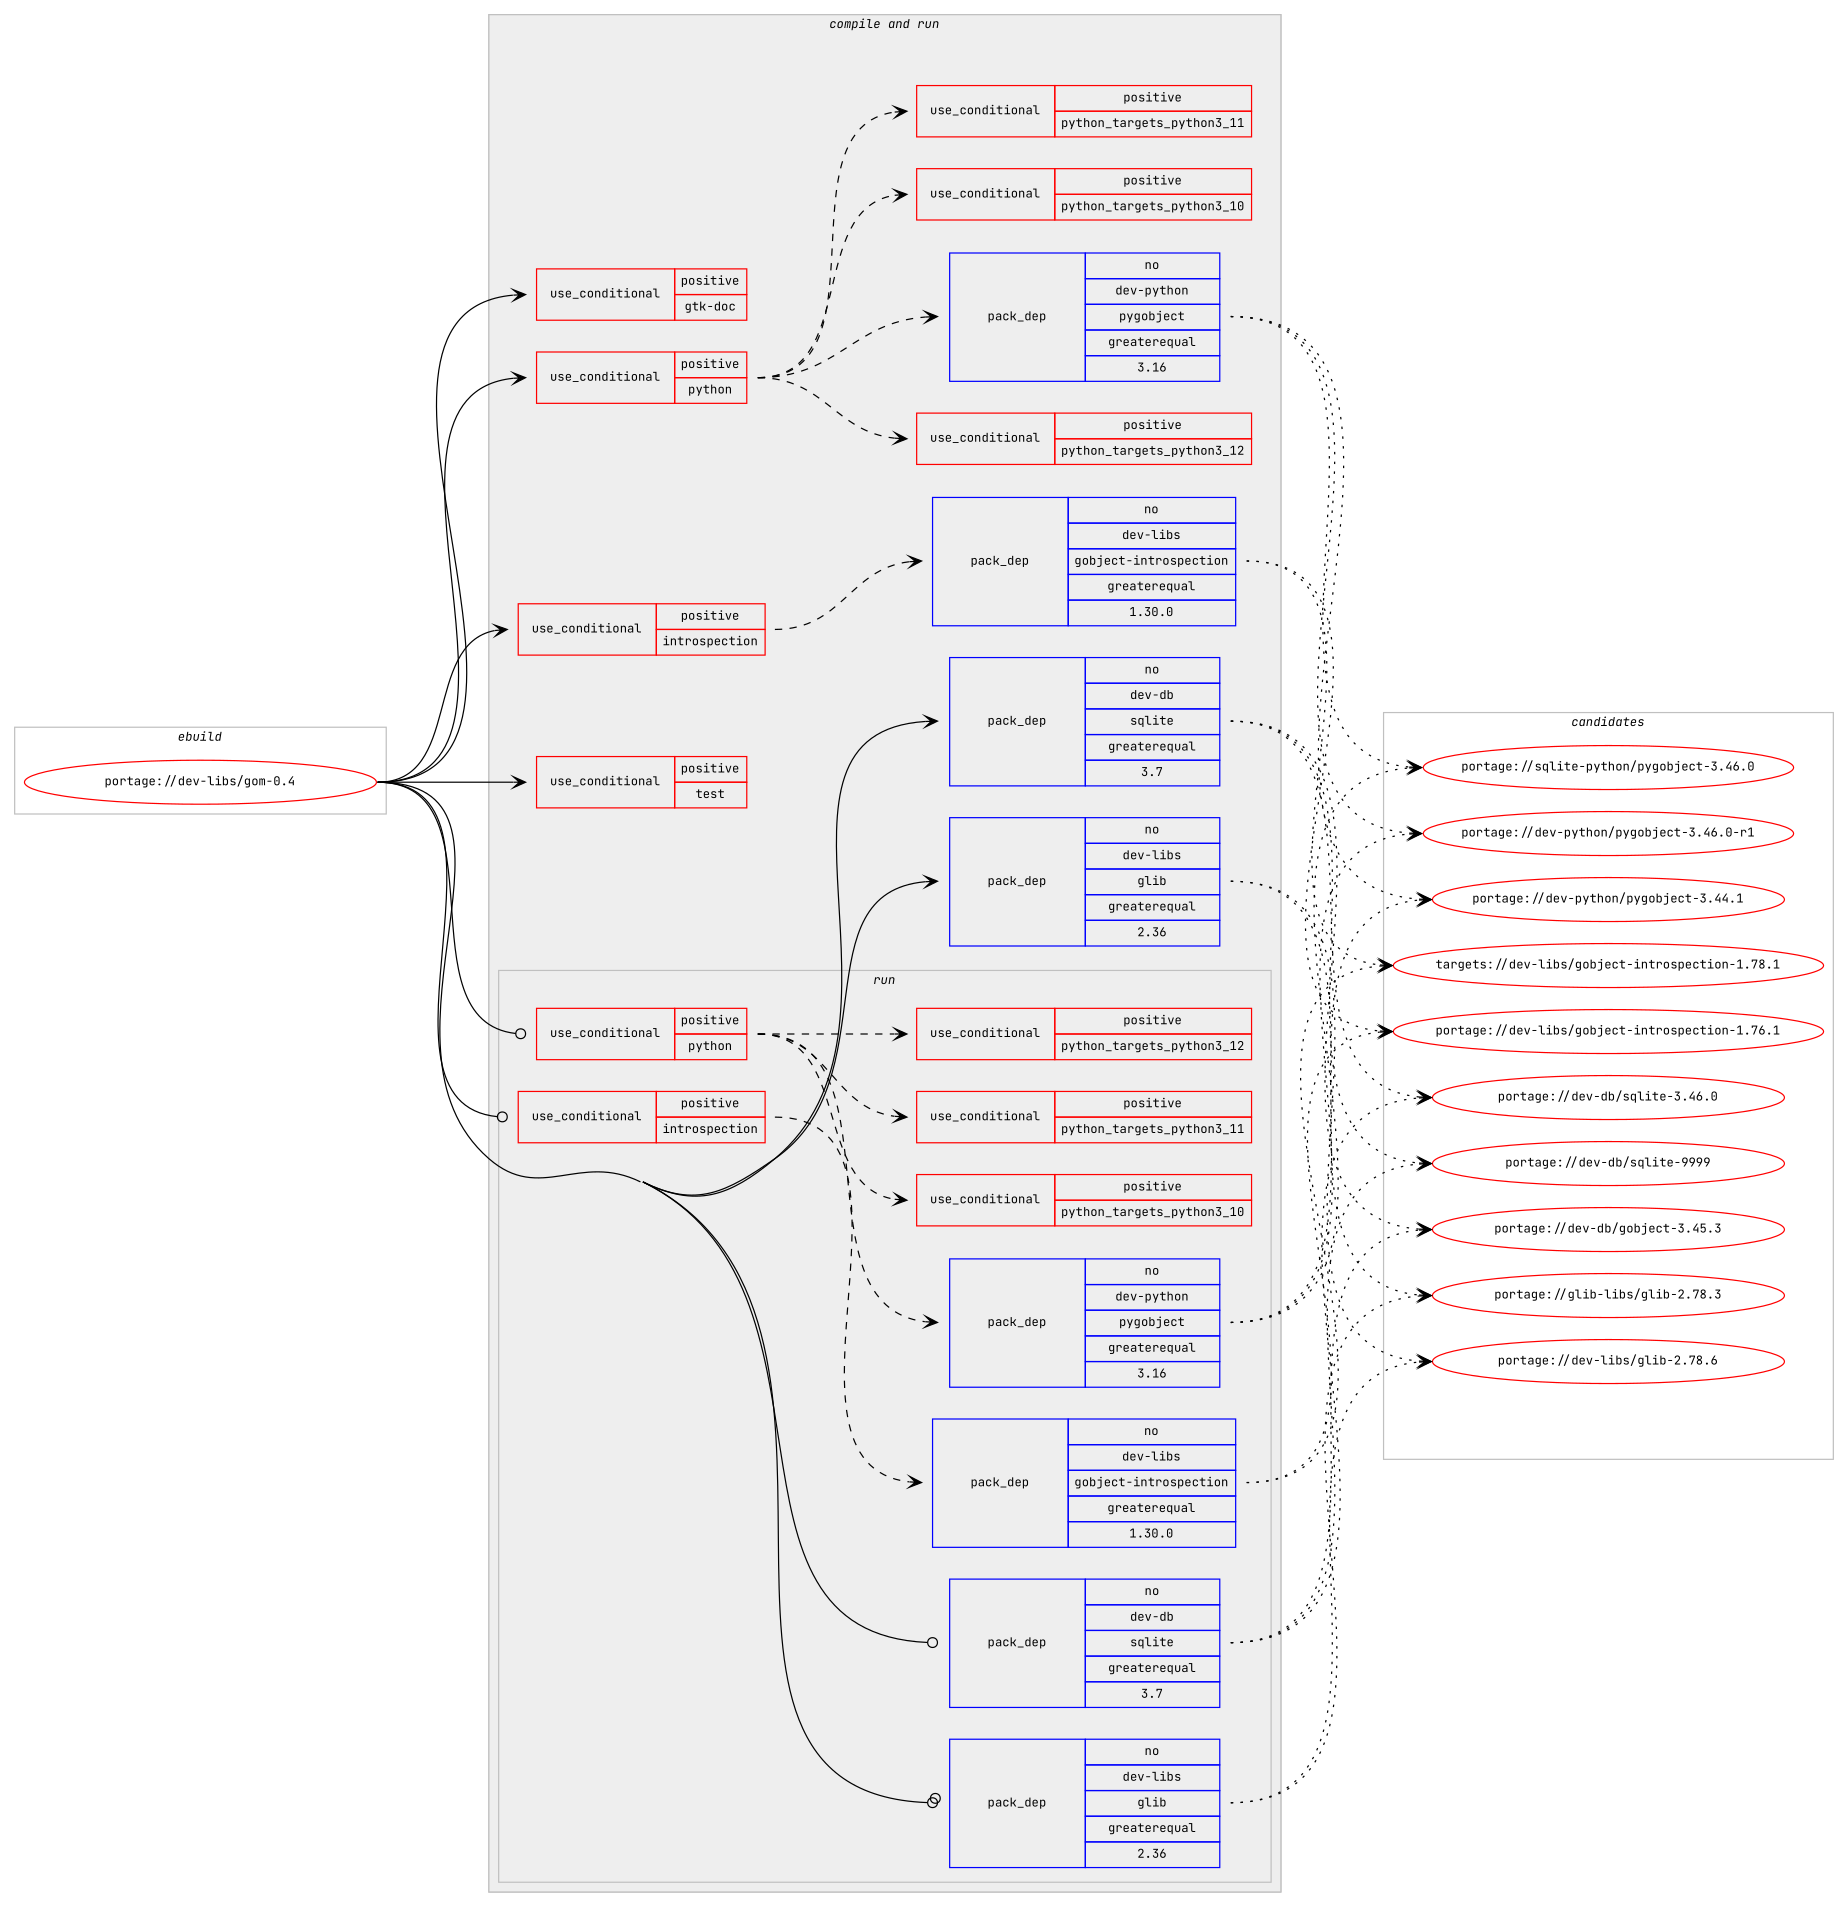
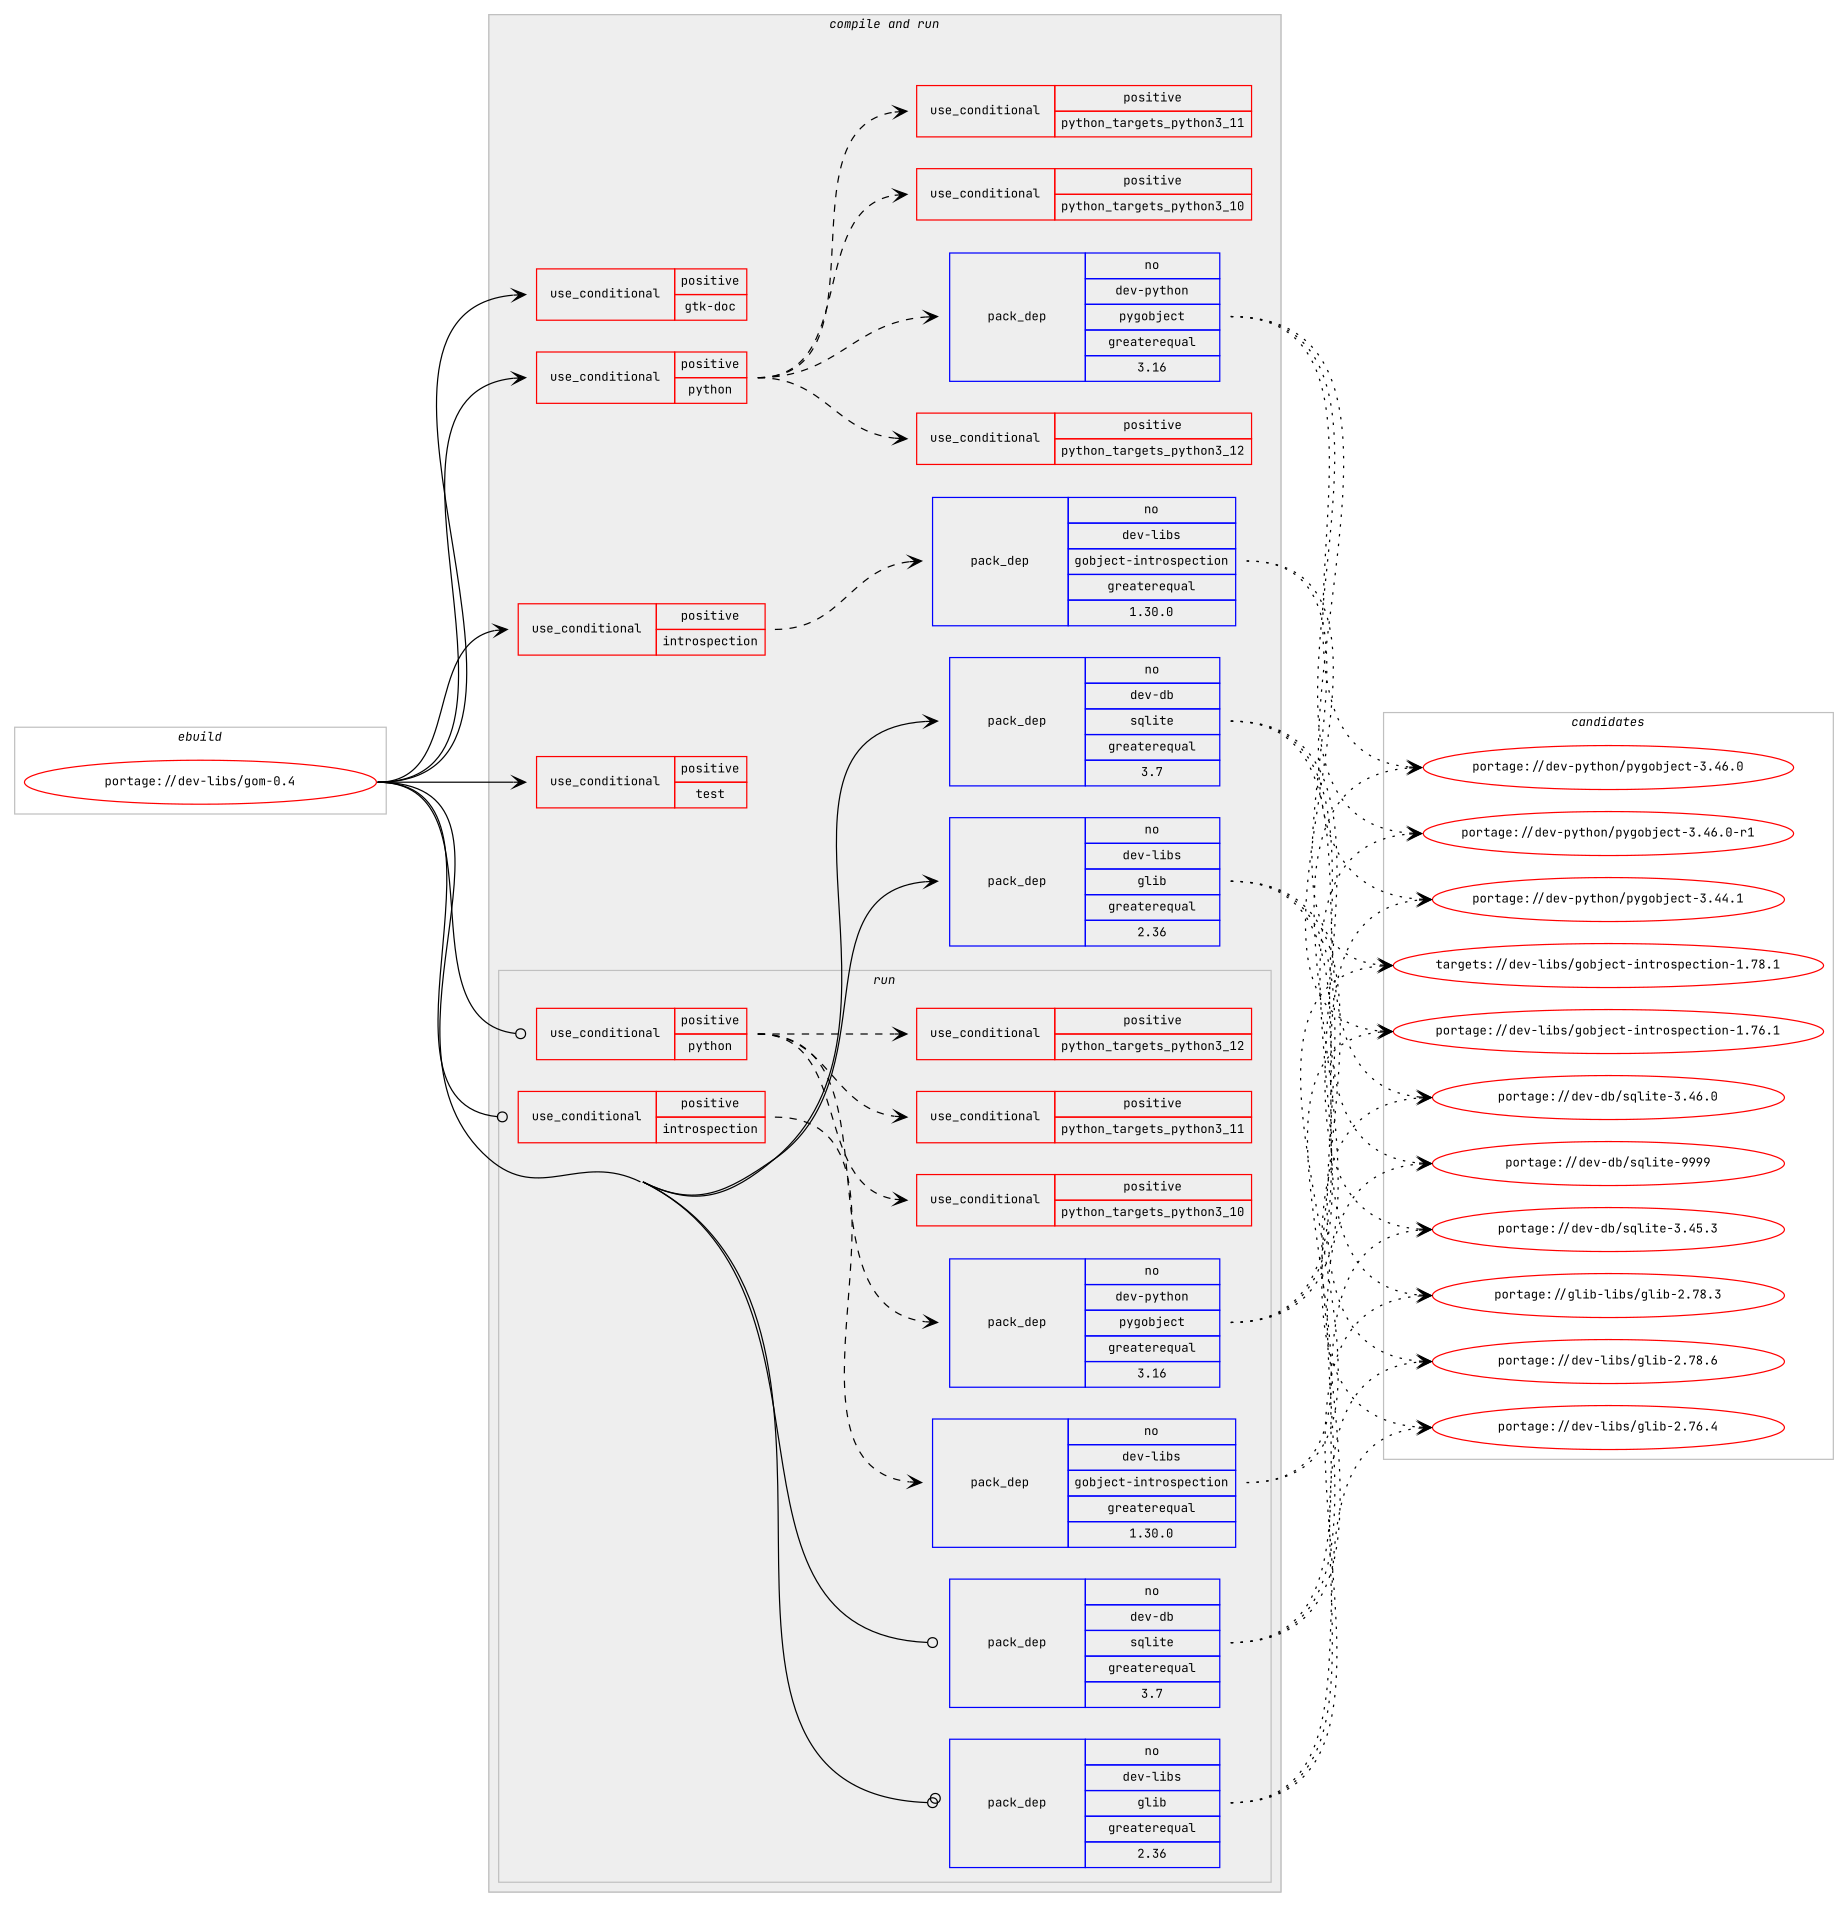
node "portage://sqlite-python/pygobject-3.46.0": label "portage://sqlite-python/pygobject-3.46.0" -> "portage://dev-python/pygobject-3.46.0"
node "portage://dev-db/gobject-3.45.3": label "portage://dev-db/gobject-3.45.3" -> "portage://dev-db/sqlite-3.45.3"
node "portage://dev-libs/glib-2.76.4": added
